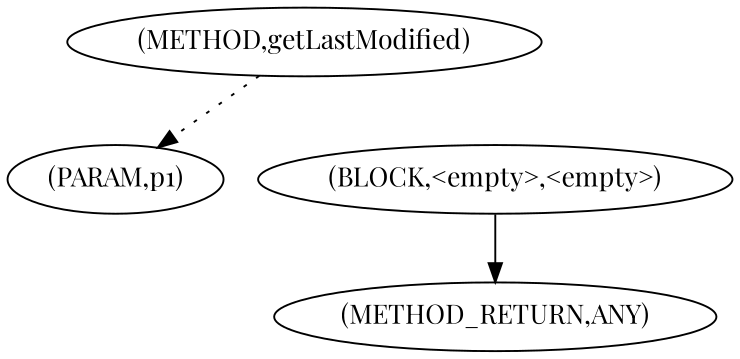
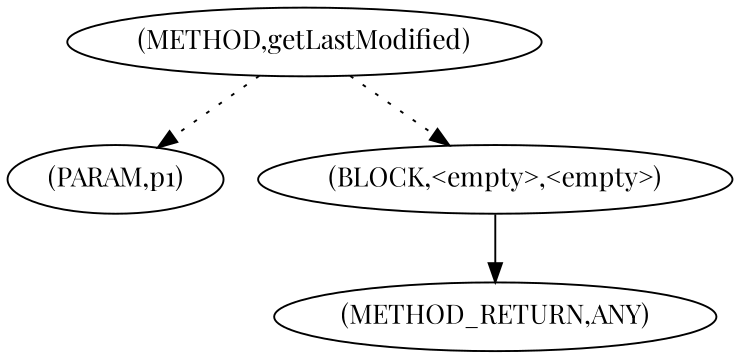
edge "(METHOD,getLastModified)" -> "(BLOCK,<empty>,<empty>)": added
